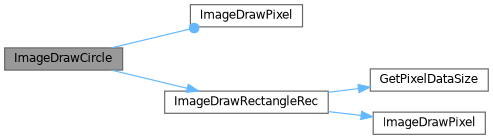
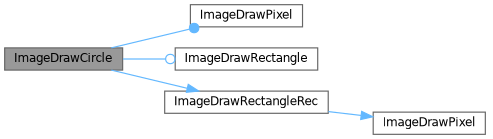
node "ImageDrawRectangle": added
node "GetPixelDataSize": removed
